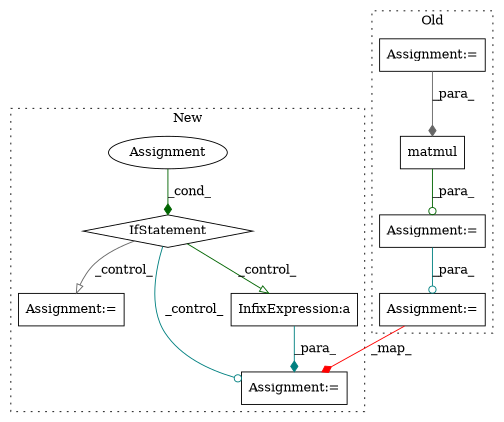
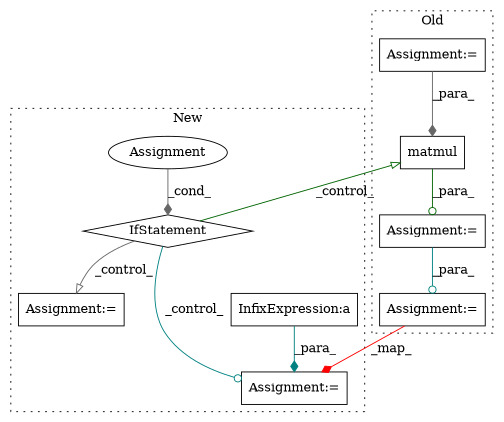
edge "Assignment" -> "IfStatement": color darkgreen -> gray40
edge "IfStatement" -> "InfixExpression:a": now "IfStatement" -> "matmul"
